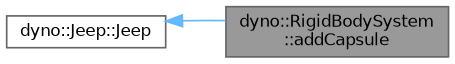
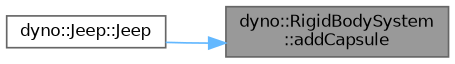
edge "dyno::RigidBodySystem ::addCapsule" -> "dyno::Jeep::Jeep": reversed
